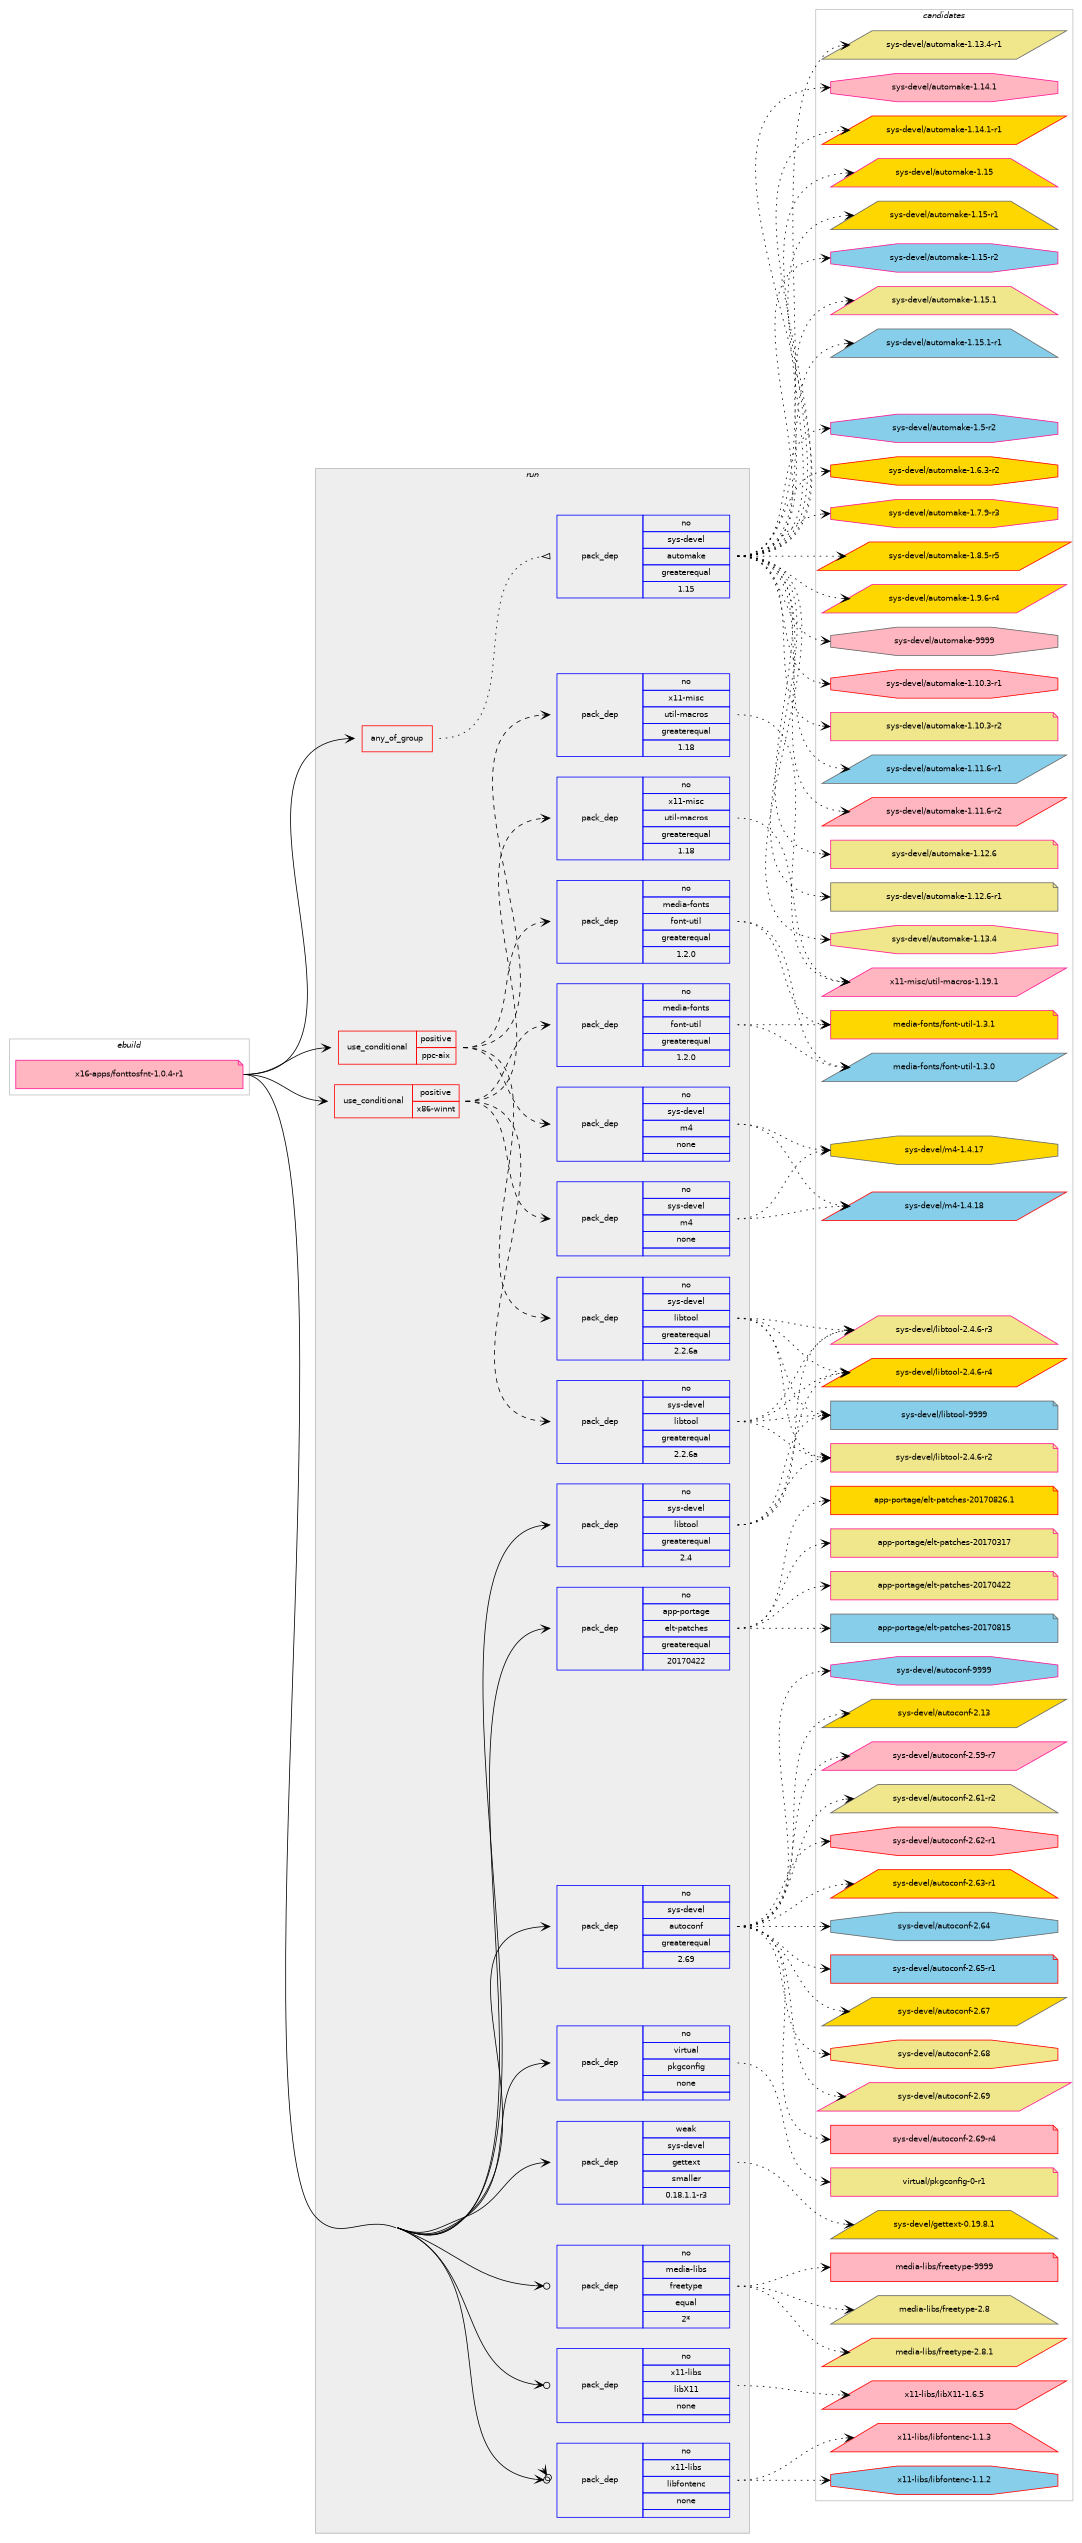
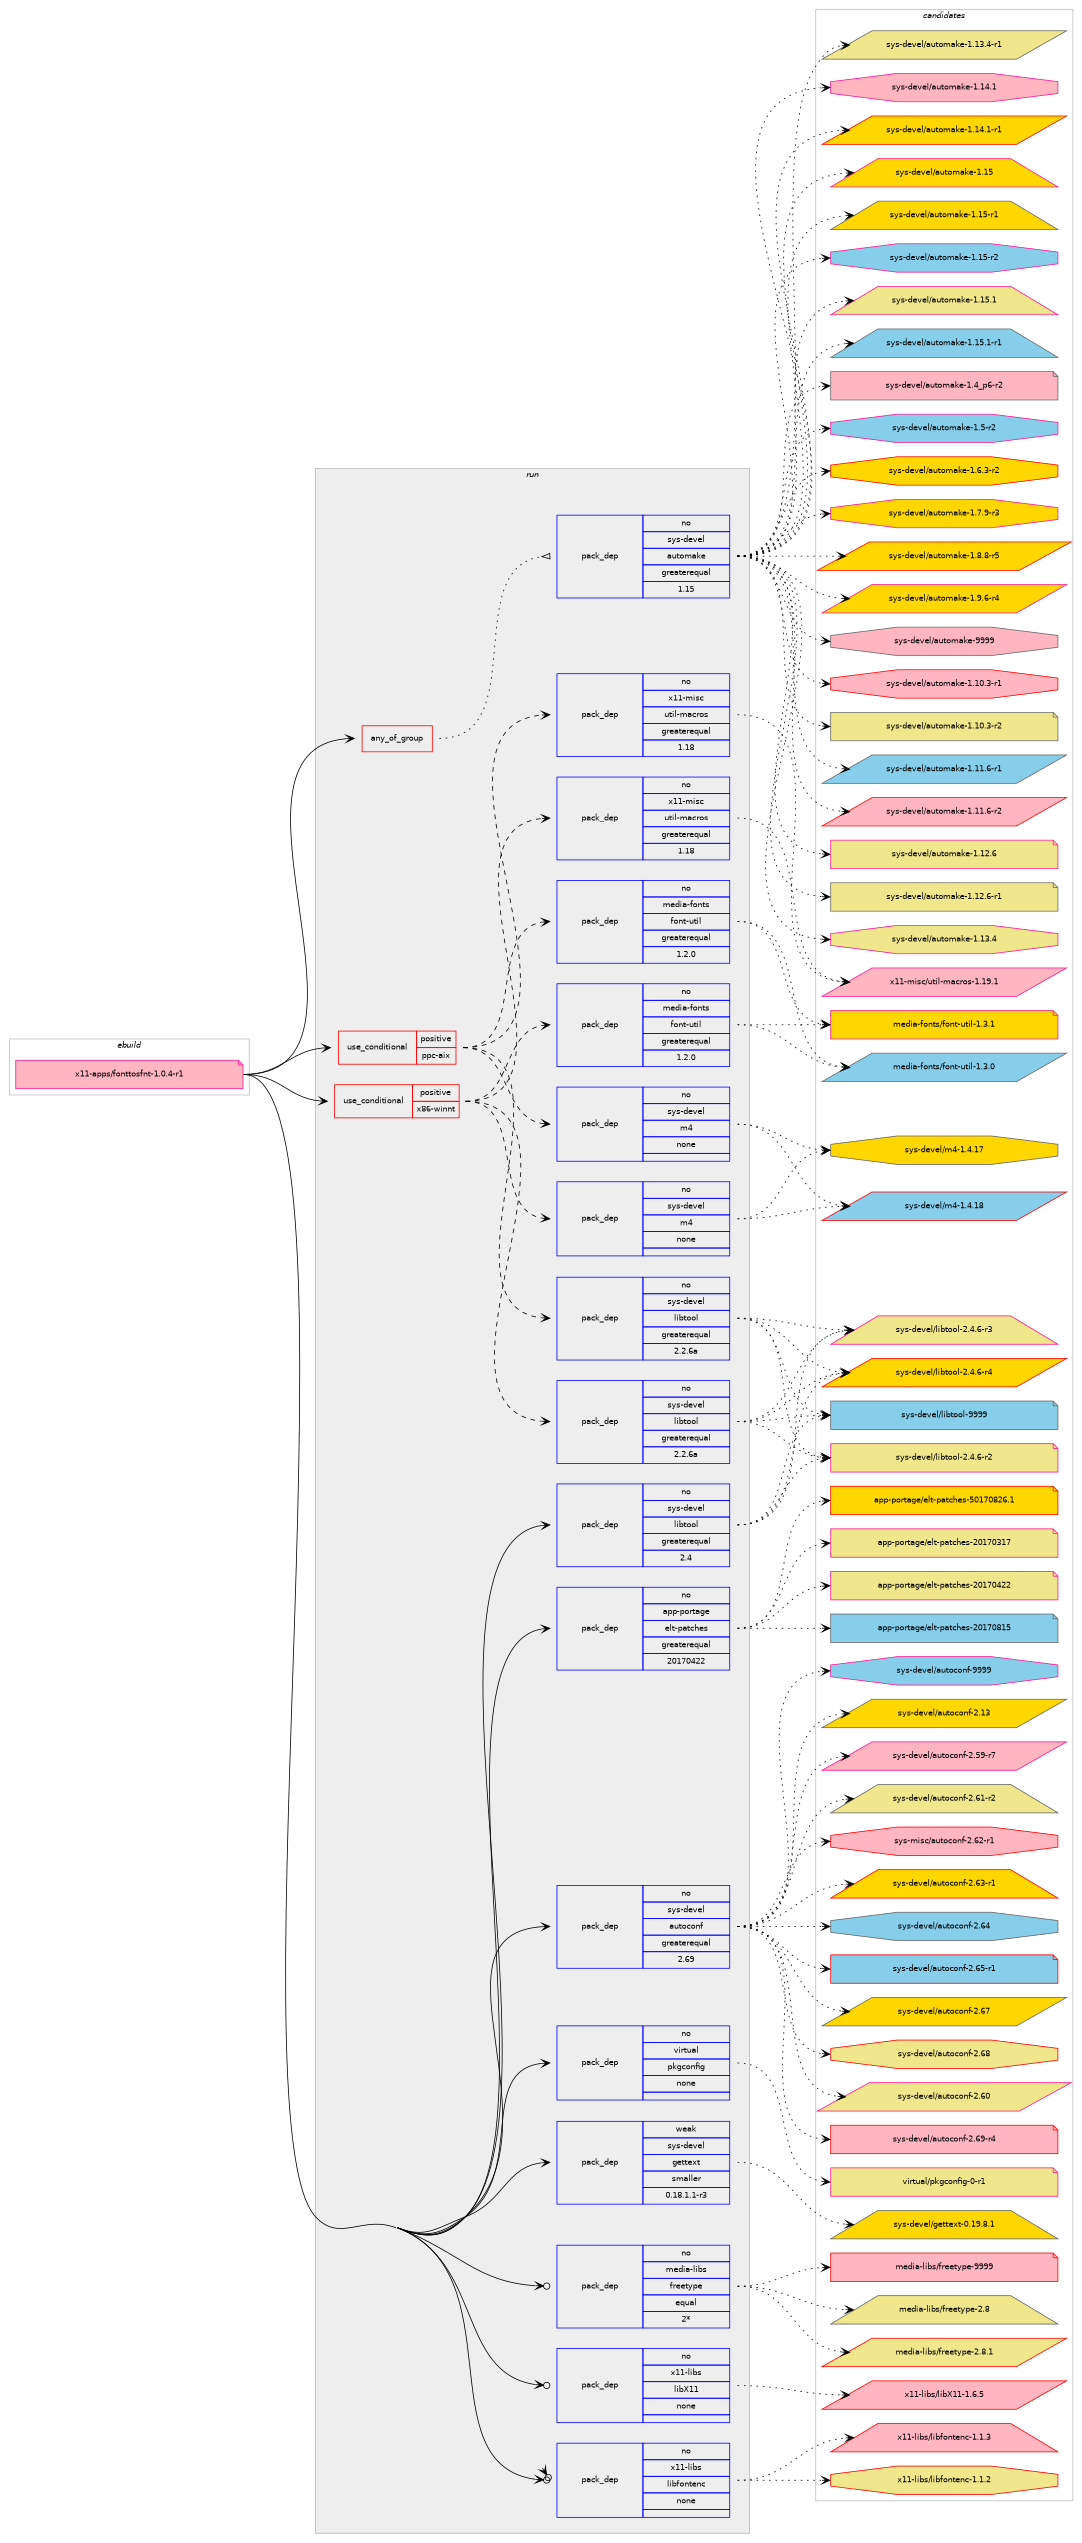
node "sys-devel/automake-1.4_p6-r2": added
node "sys-devel/automake-1.8.5-r5": label "sys-devel/automake-1.8.5-r5" -> "sys-devel/automake-1.8.8-r5"
node "sys-devel/automake-1.10.3-r2": color deeppink -> gray40
node "x16-apps/fonttosfnt-1.0.4-r1": label "x16-apps/fonttosfnt-1.0.4-r1" -> "x11-apps/fonttosfnt-1.0.4-r1"
node "app-portage/elt-patches-20170826.1": label "app-portage/elt-patches-20170826.1" -> "app-portage/elt-patches-50170826.1"
node "sys-devel/autoconf-2.62-r1": label "sys-devel/autoconf-2.62-r1" -> "sys-misc/autoconf-2.62-r1"
node "sys-devel/autoconf-2.69": label "sys-devel/autoconf-2.69" -> "sys-devel/autoconf-2.60"
node "x11-libs/libfontenc-1.1.2": fillcolor skyblue -> khaki
